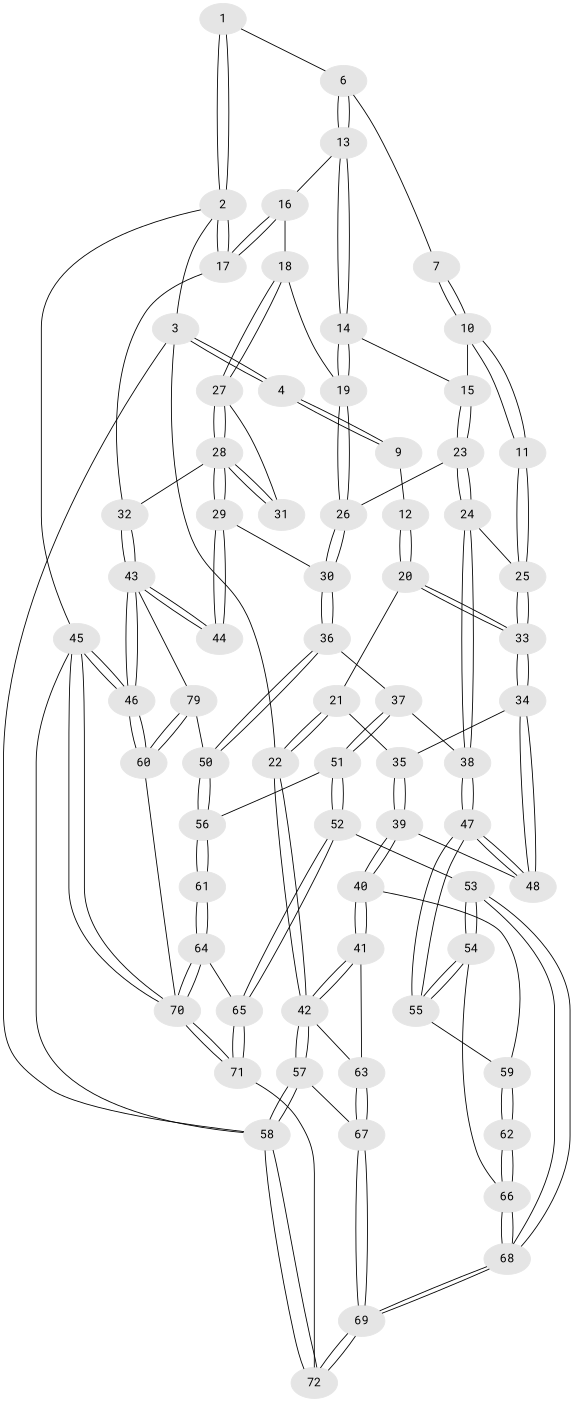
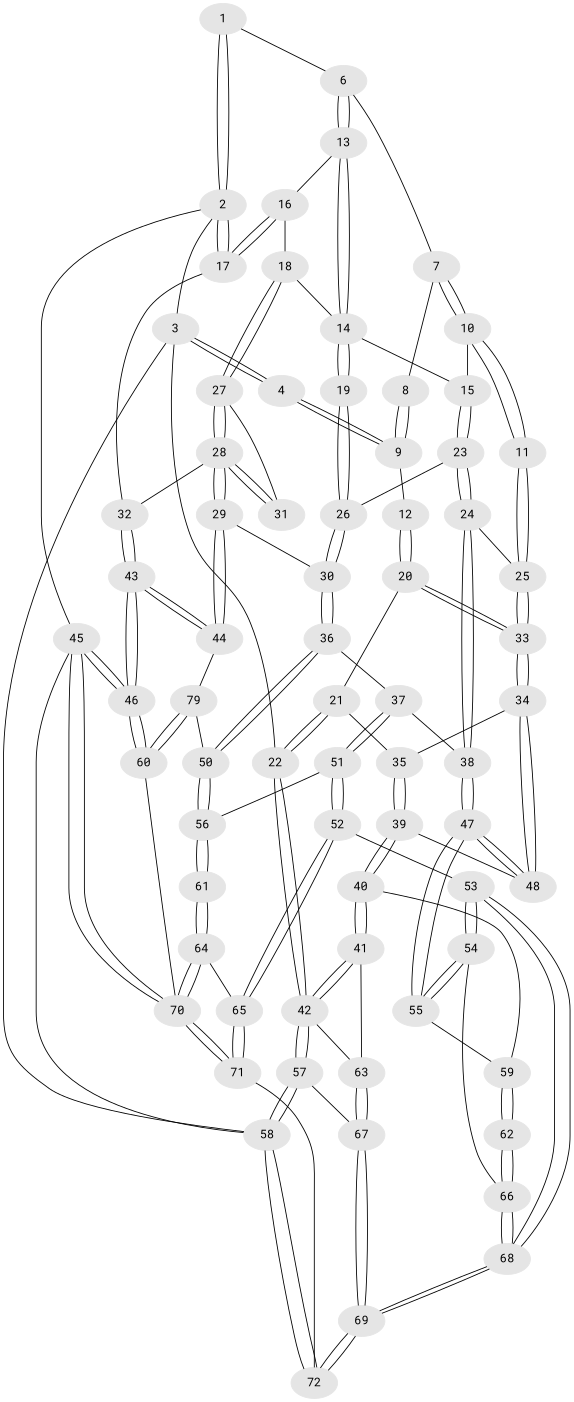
edge "18" -- "19": now "18" -- "14"
node "8": added
edge "43" -- "79": now "44" -- "79"
